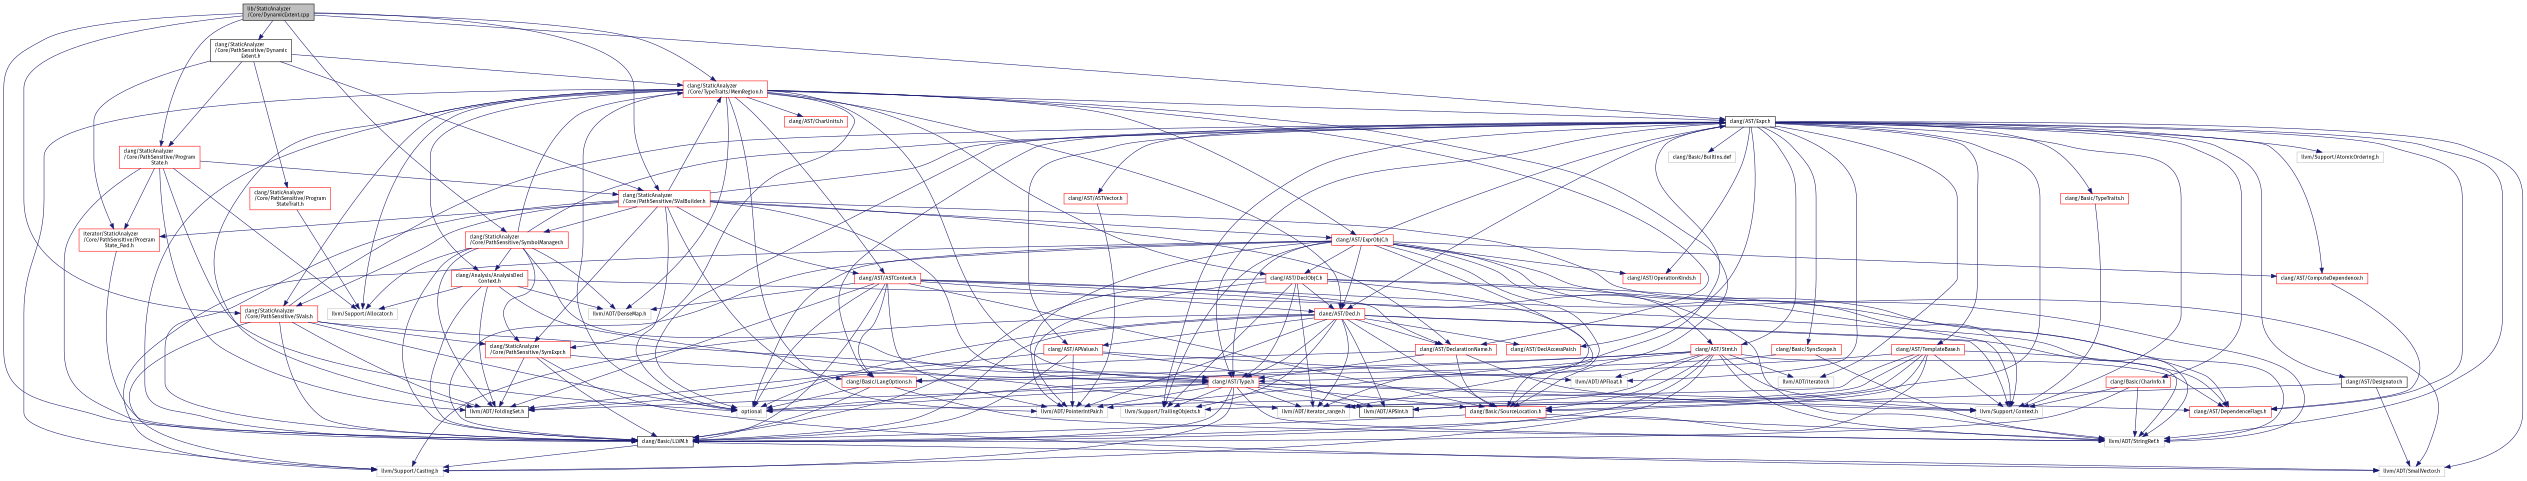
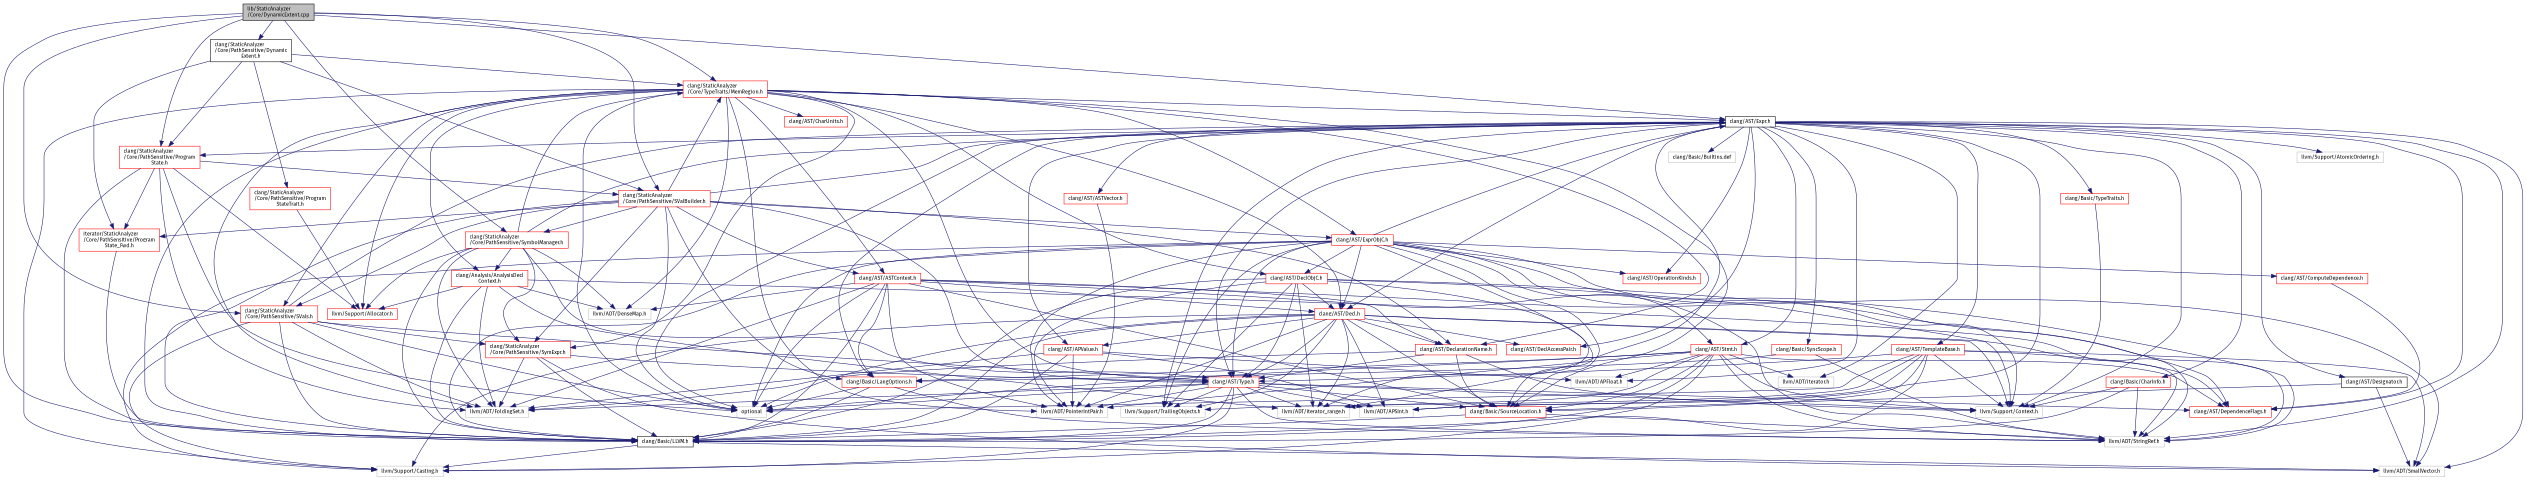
edge "clang/AST/Expr.h" -> "clang/AST/ComputeDependence.h": now "clang/AST/Expr.h" -> "clang/StaticAnalyzer /Core/PathSensitive/Program State.h"
edge "clang/StaticAnalyzer /Core/PathSensitive/SValBuilder.h" -> "llvm/ADT/StringRef.h": now "clang/AST/ExprObjC.h" -> "llvm/ADT/StringRef.h"
node "llvm/Support/Allocator.h": color grey75 -> red
edge "clang/AST/TemplateBase.h" -> "llvm/ADT/SmallVector.h": added
node "llvm/ADT/FoldingSet.h": color black -> grey75
node "llvm/ADT/APSInt.h": color black -> grey75
